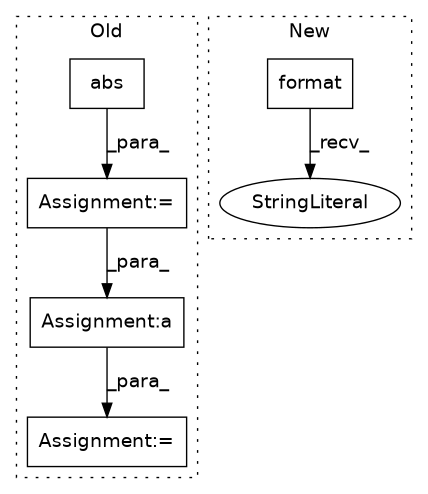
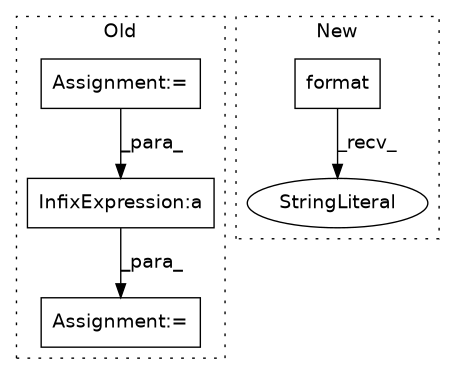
node "abs": removed
node "Assignment:a": label "Assignment:a" -> "InfixExpression:a"
